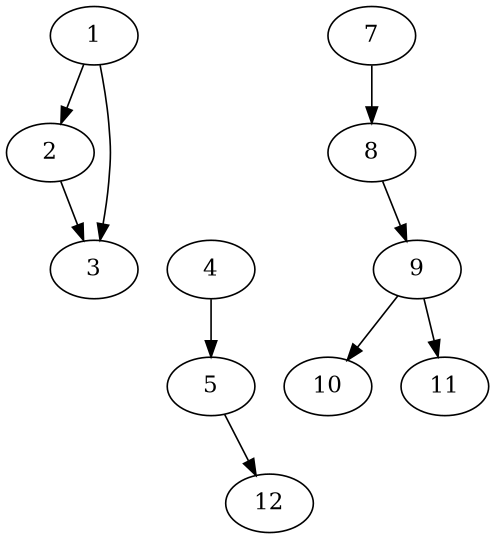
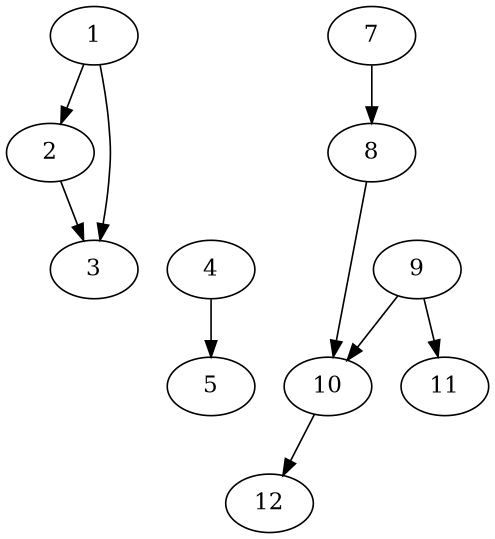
edge "8" -> "9": now "8" -> "10"
edge "5" -> "12": now "10" -> "12"
